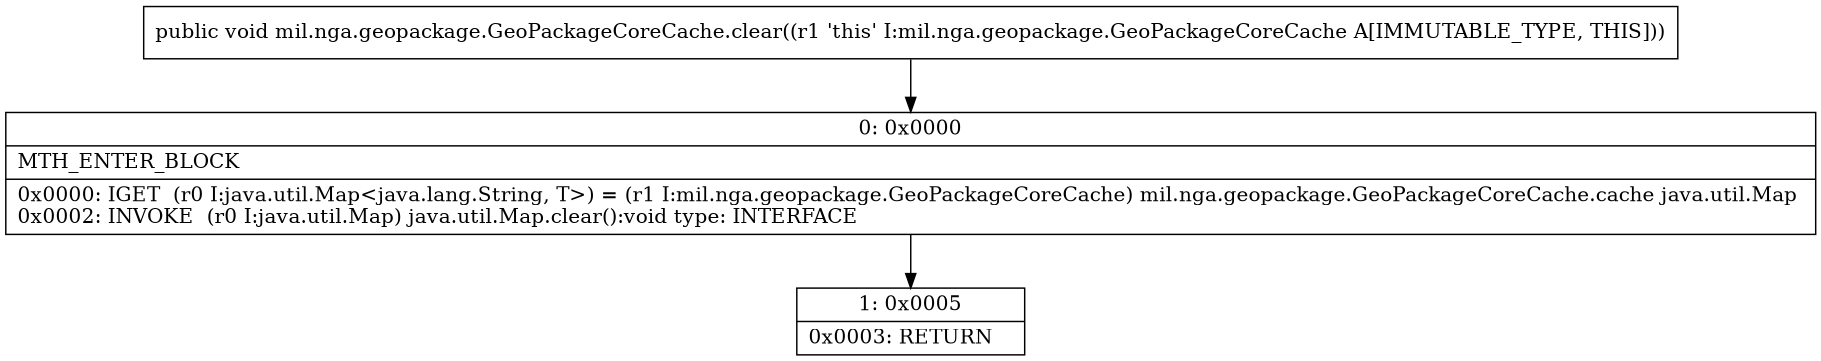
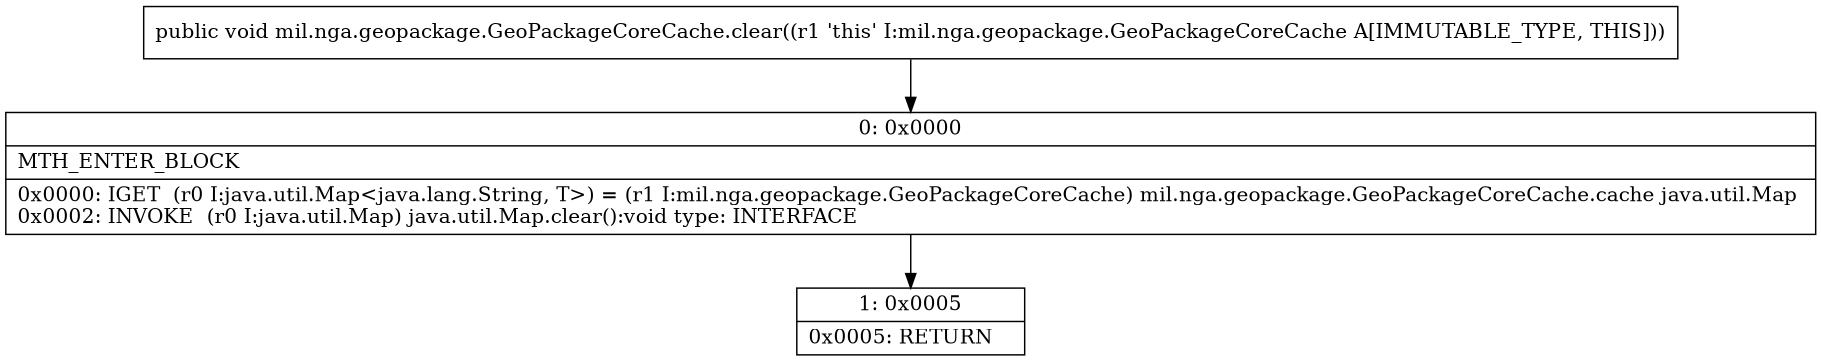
node "1: 0x0005": text "0x0003: RETURN" -> "0x0005: RETURN"
